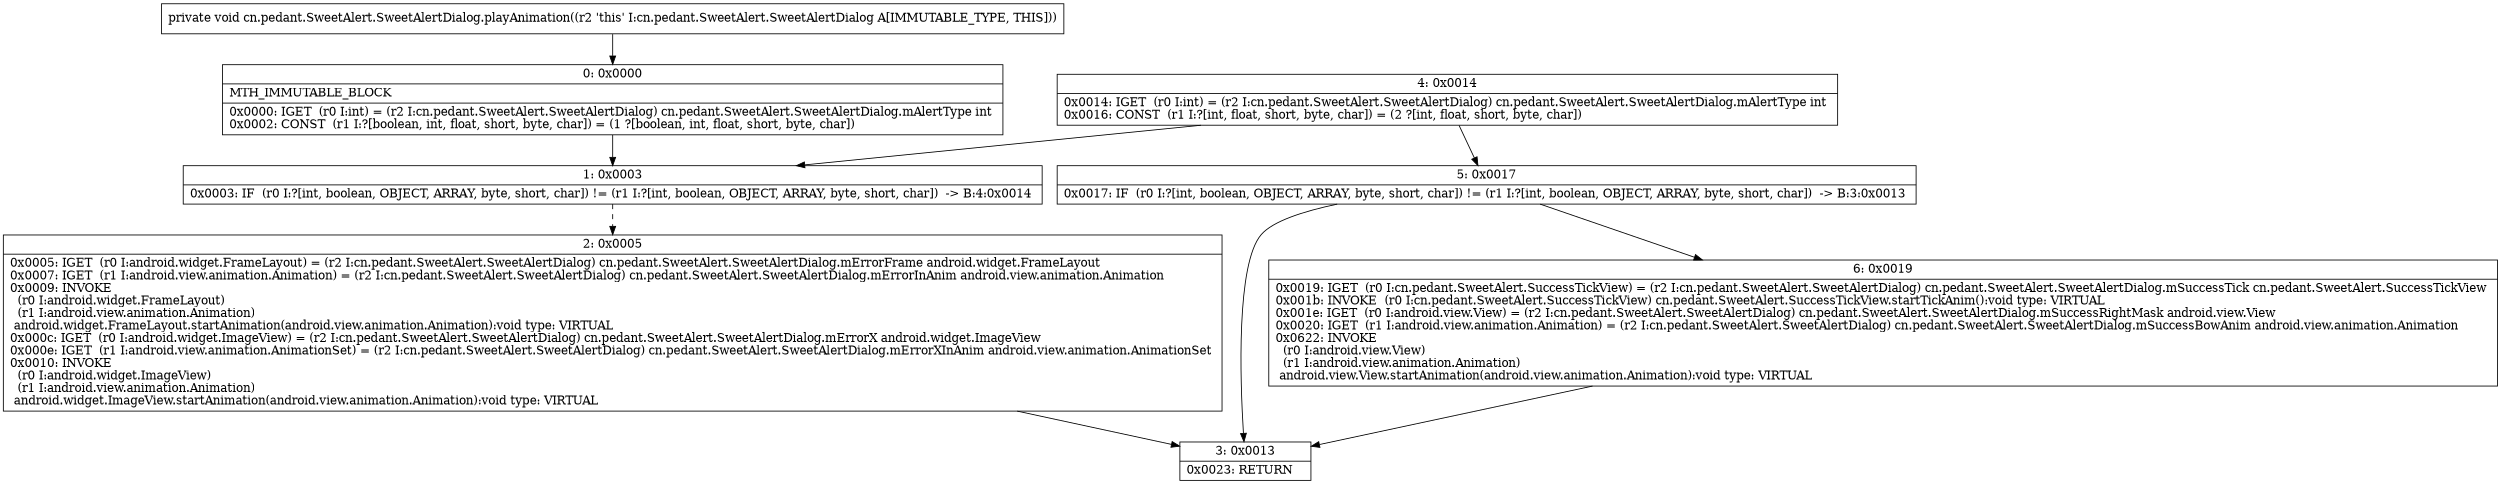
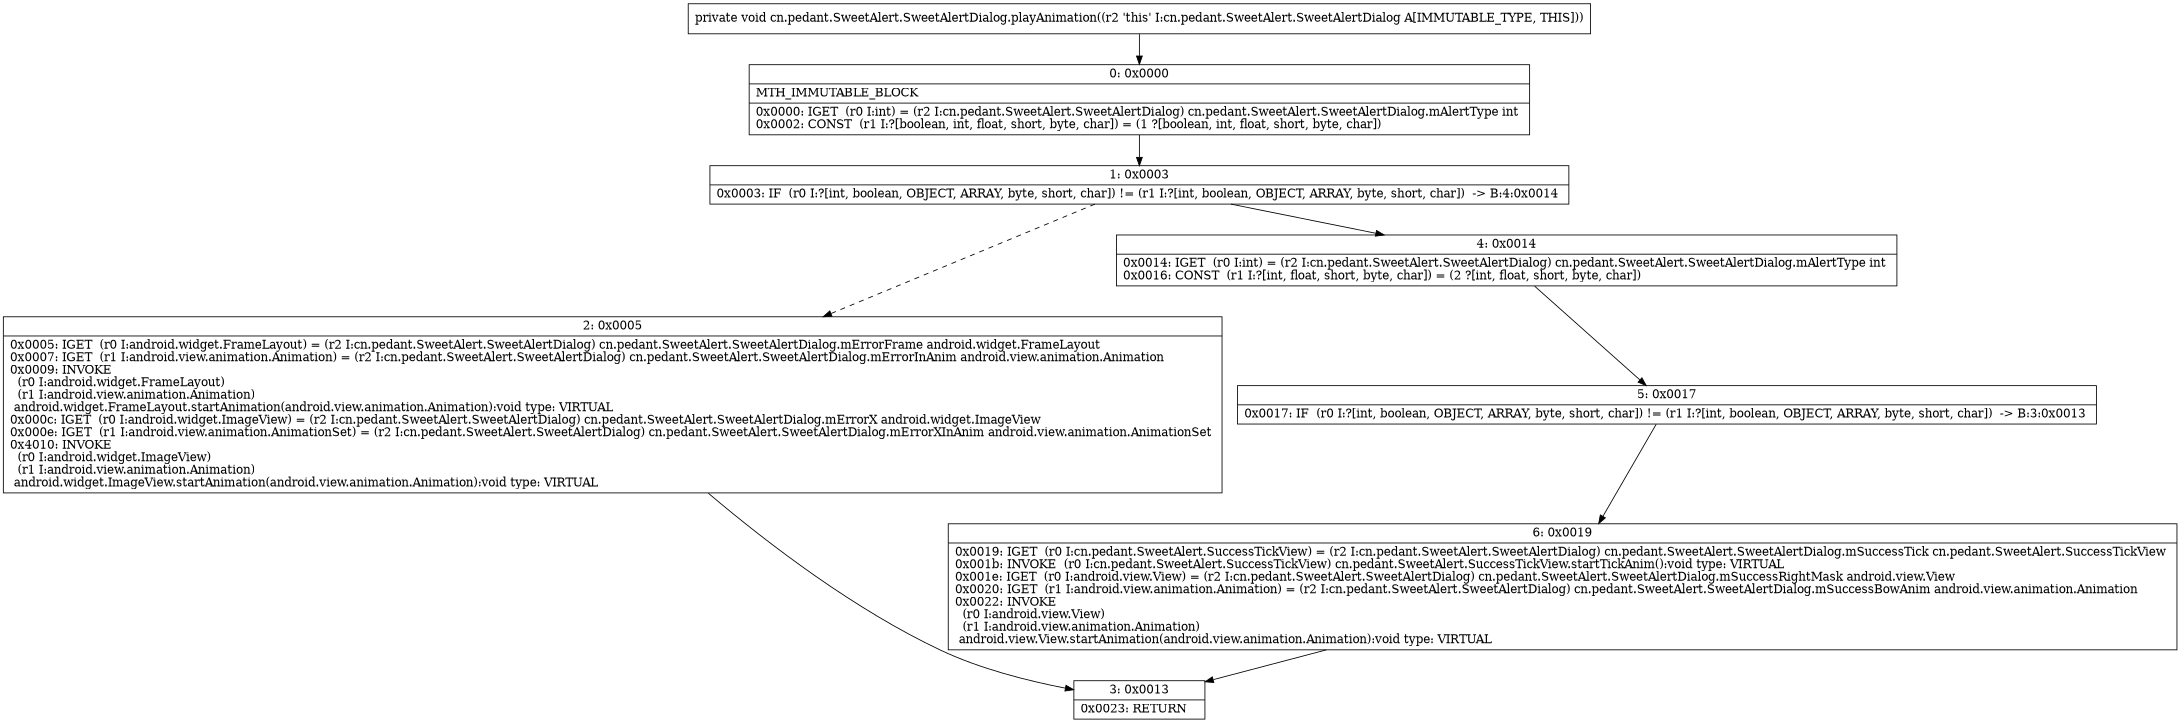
edge "4: 0x0014" -> "1: 0x0003": reversed
edge "5: 0x0017" -> "3: 0x0013": removed
node "6: 0x0019": text "0x0622: INVOKE" -> "0x0022: INVOKE"
node "2: 0x0005": text "0x0010: INVOKE" -> "0x4010: INVOKE"
